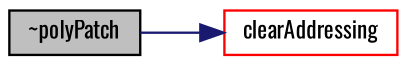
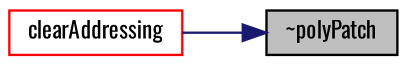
edge "~polyPatch" -> "clearAddressing": reversed
